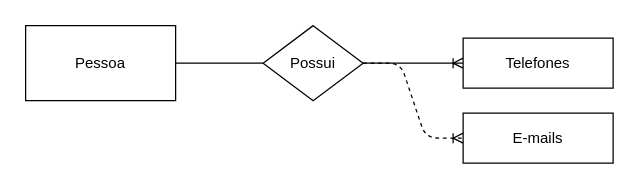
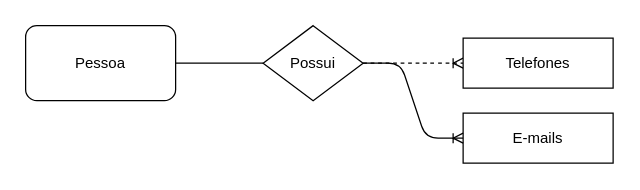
node "Pessoa": shape rectangle -> rounded rectangle
edge "Possui" -> "Telefones": style solid -> dashed
edge "Possui" -> "E-mails": style dashed -> solid
